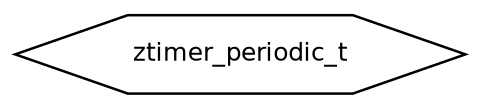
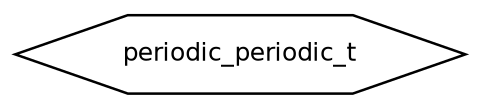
node "ztimer_periodic_t": label "ztimer_periodic_t" -> "periodic_periodic_t"
